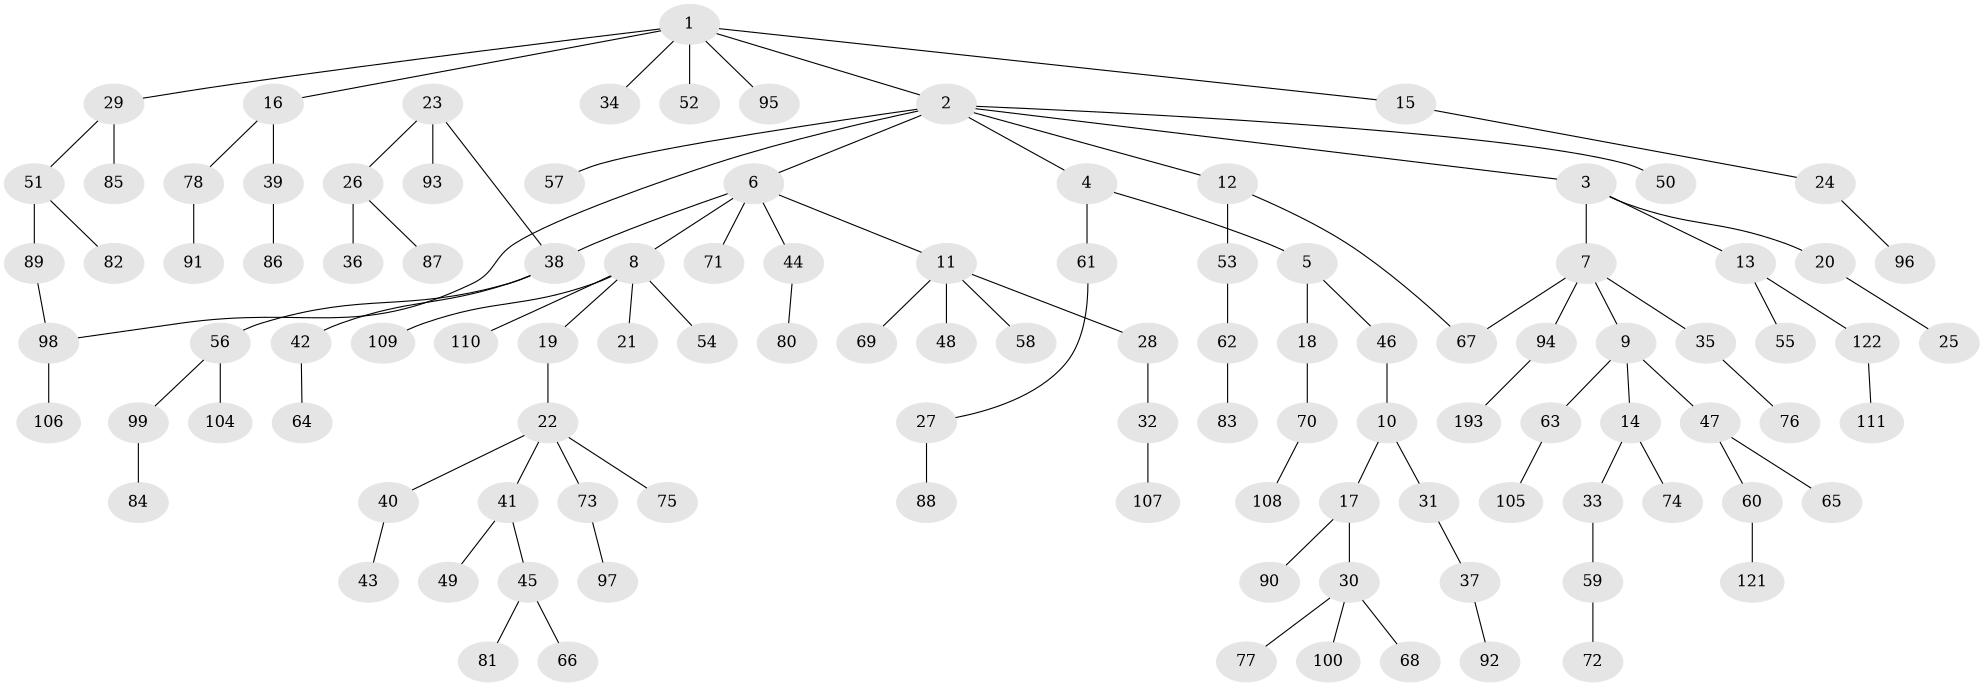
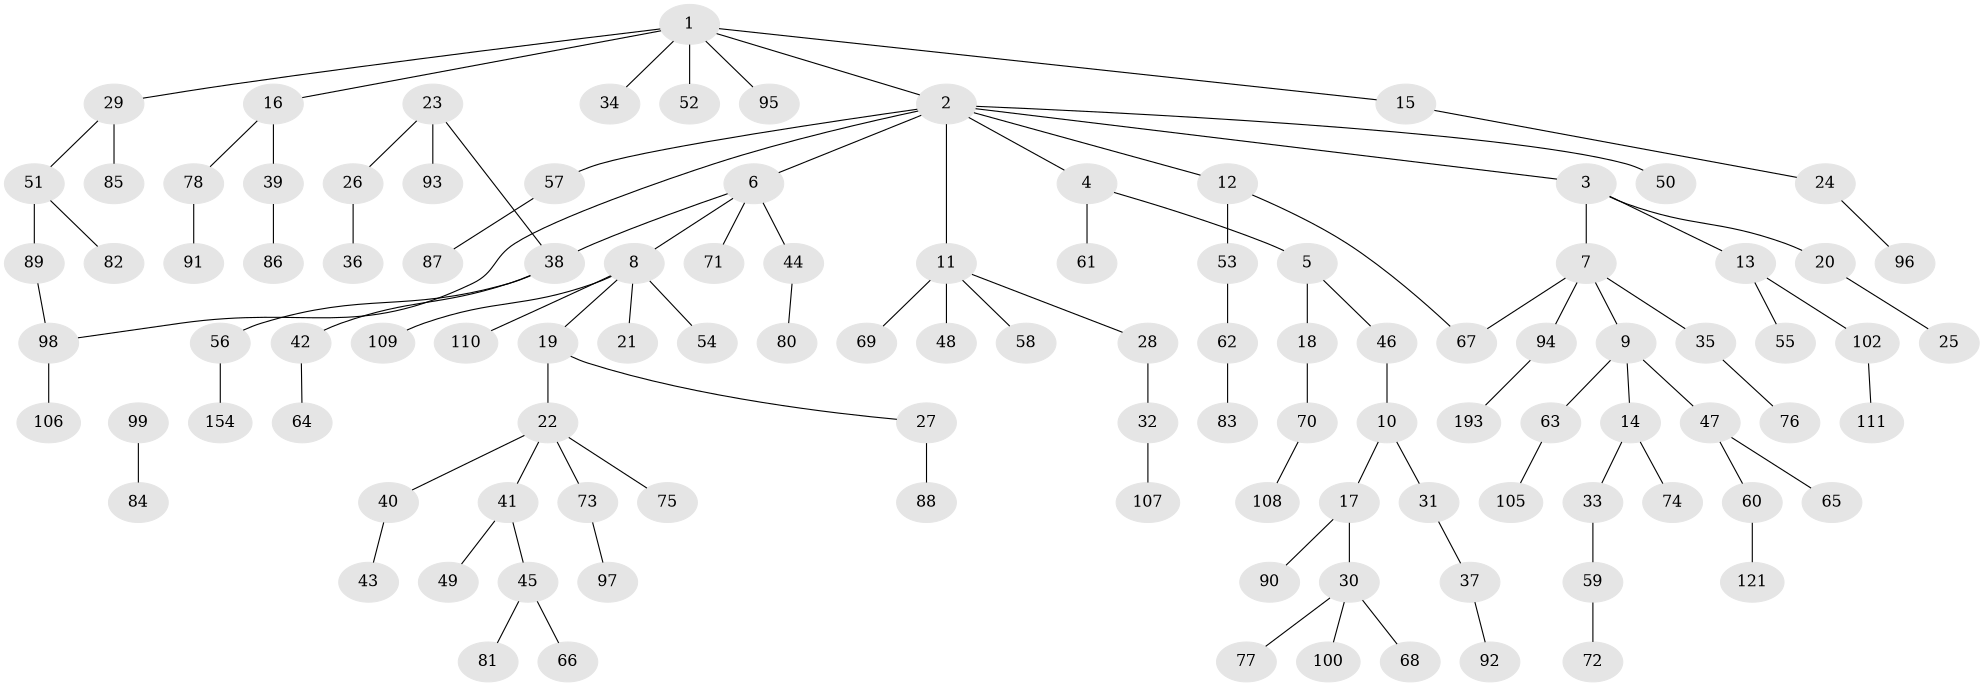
edge "26" -- "87": now "57" -- "87"
edge "6" -- "11": now "2" -- "11"
node "122": label "122" -> "102"
edge "61" -- "27": now "19" -- "27"
edge "56" -- "99": removed
node "104": label "104" -> "154"
